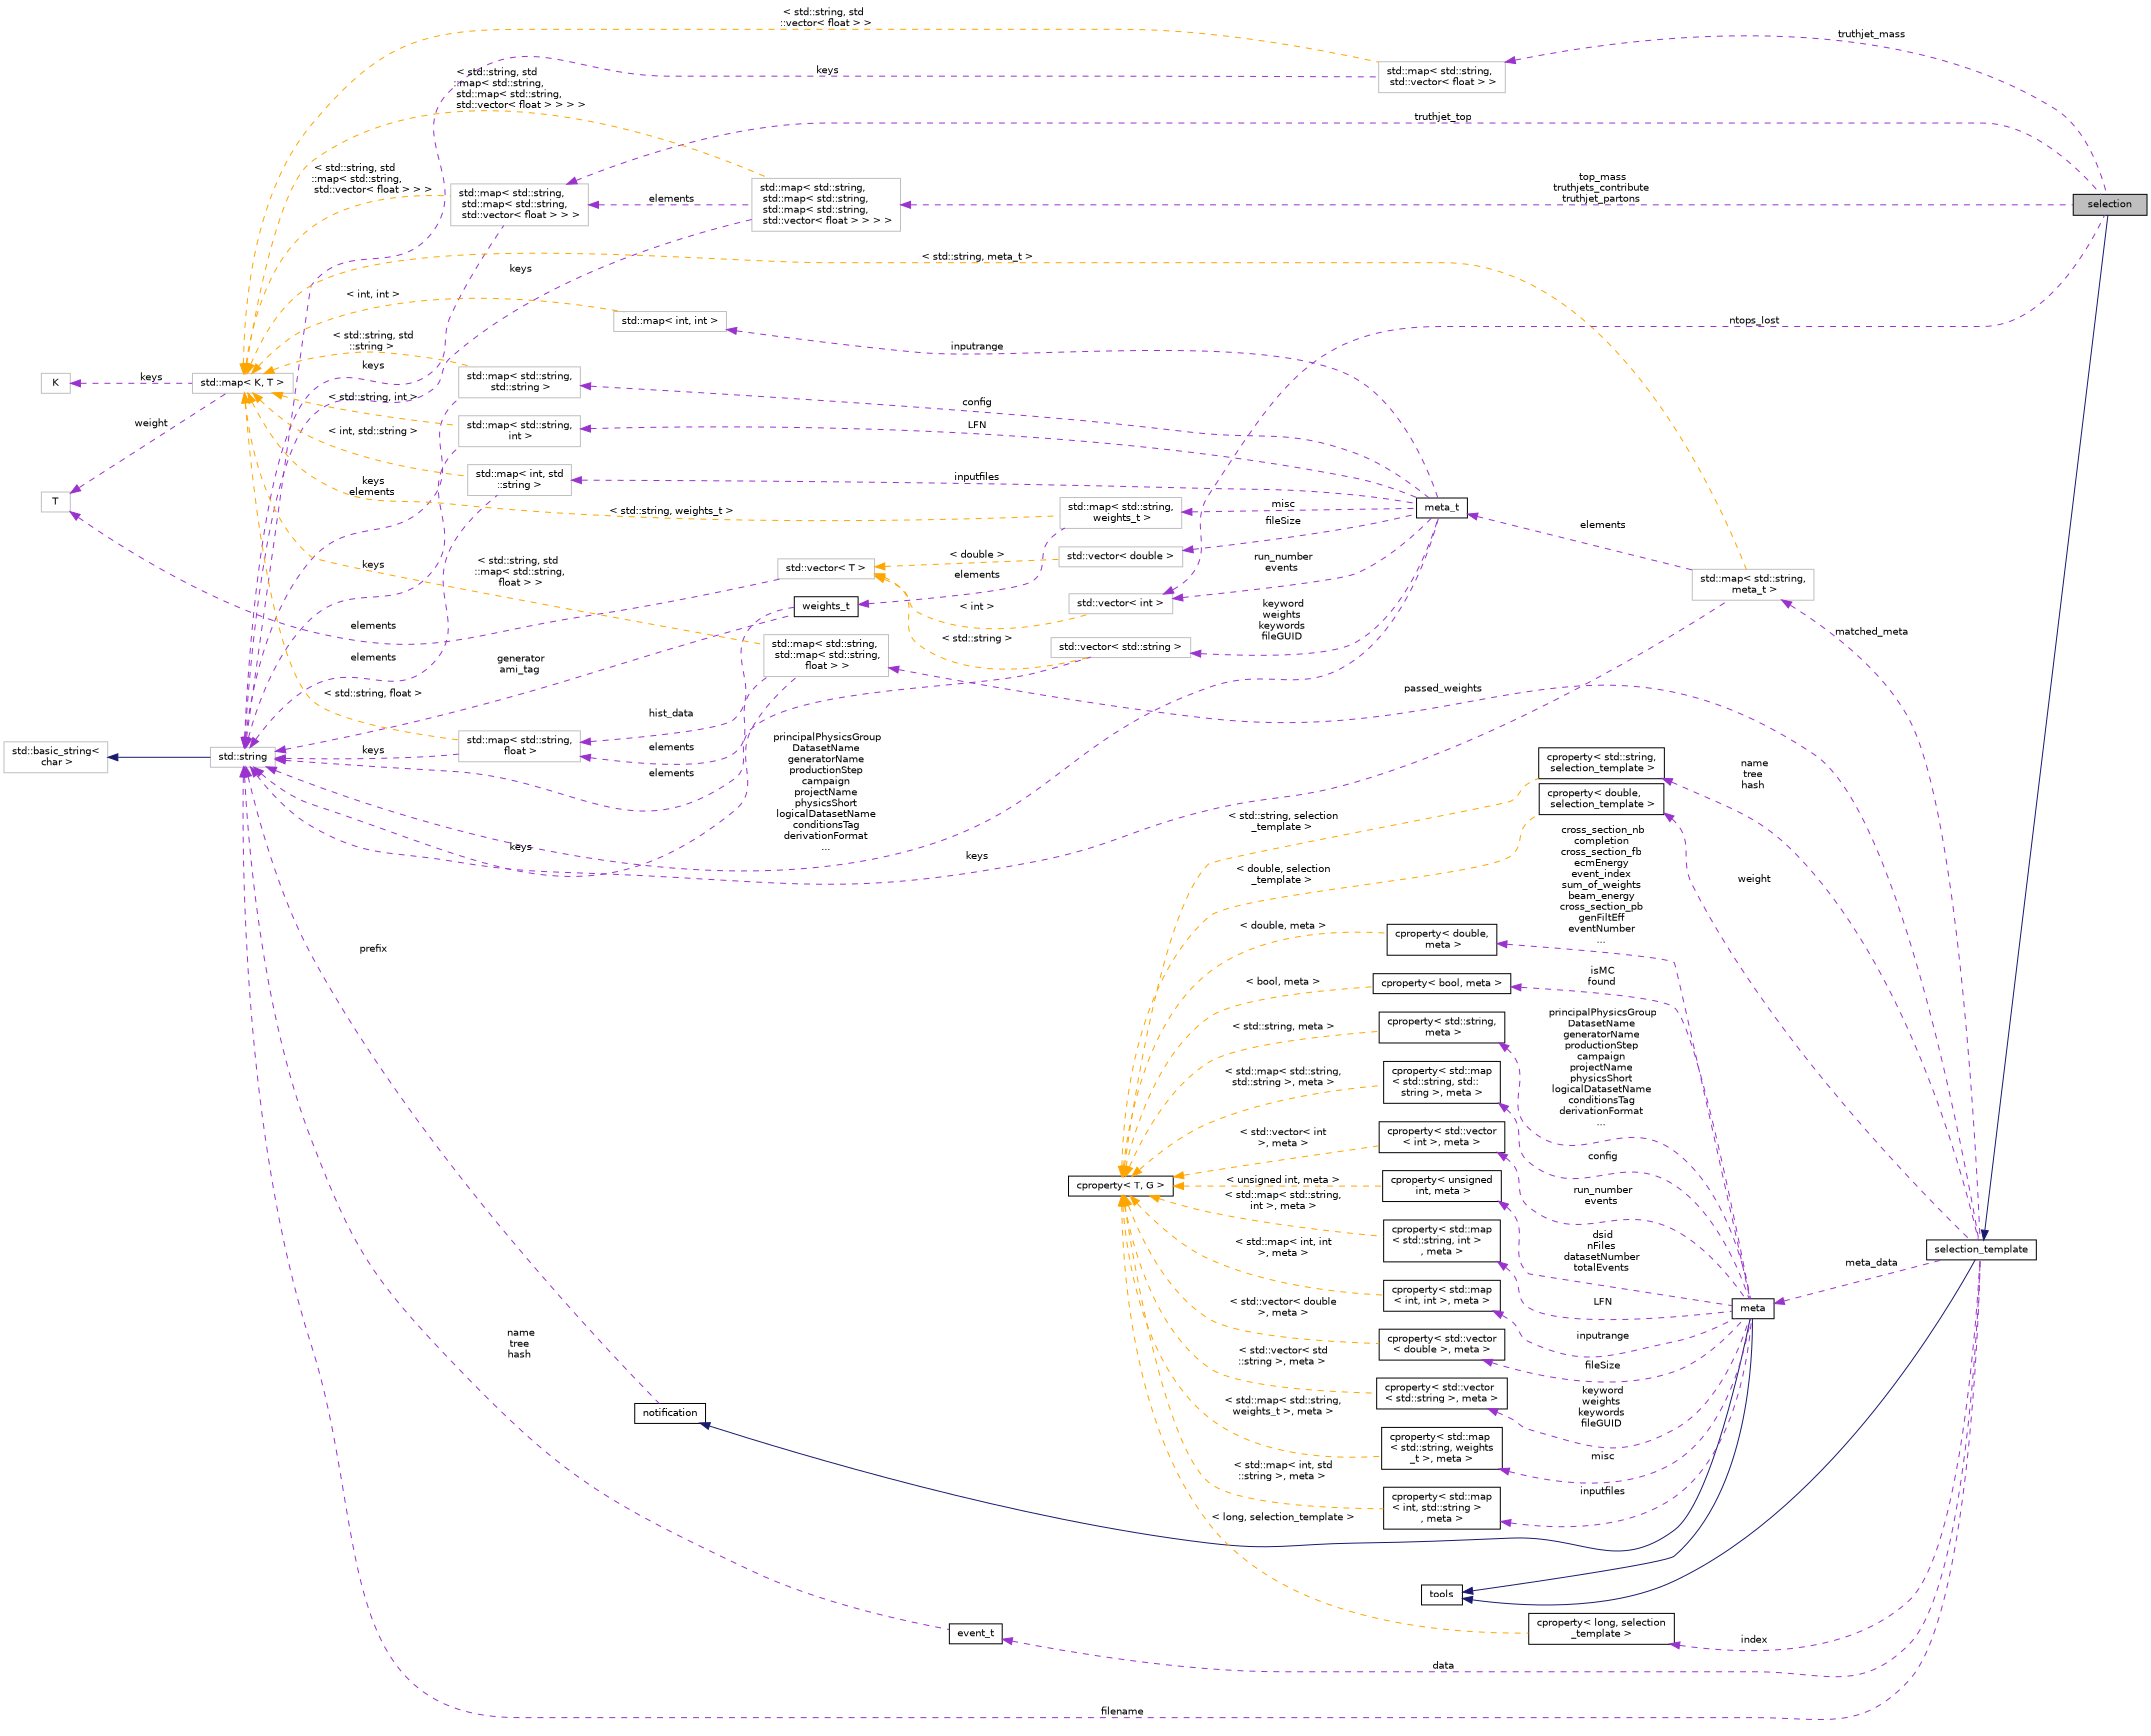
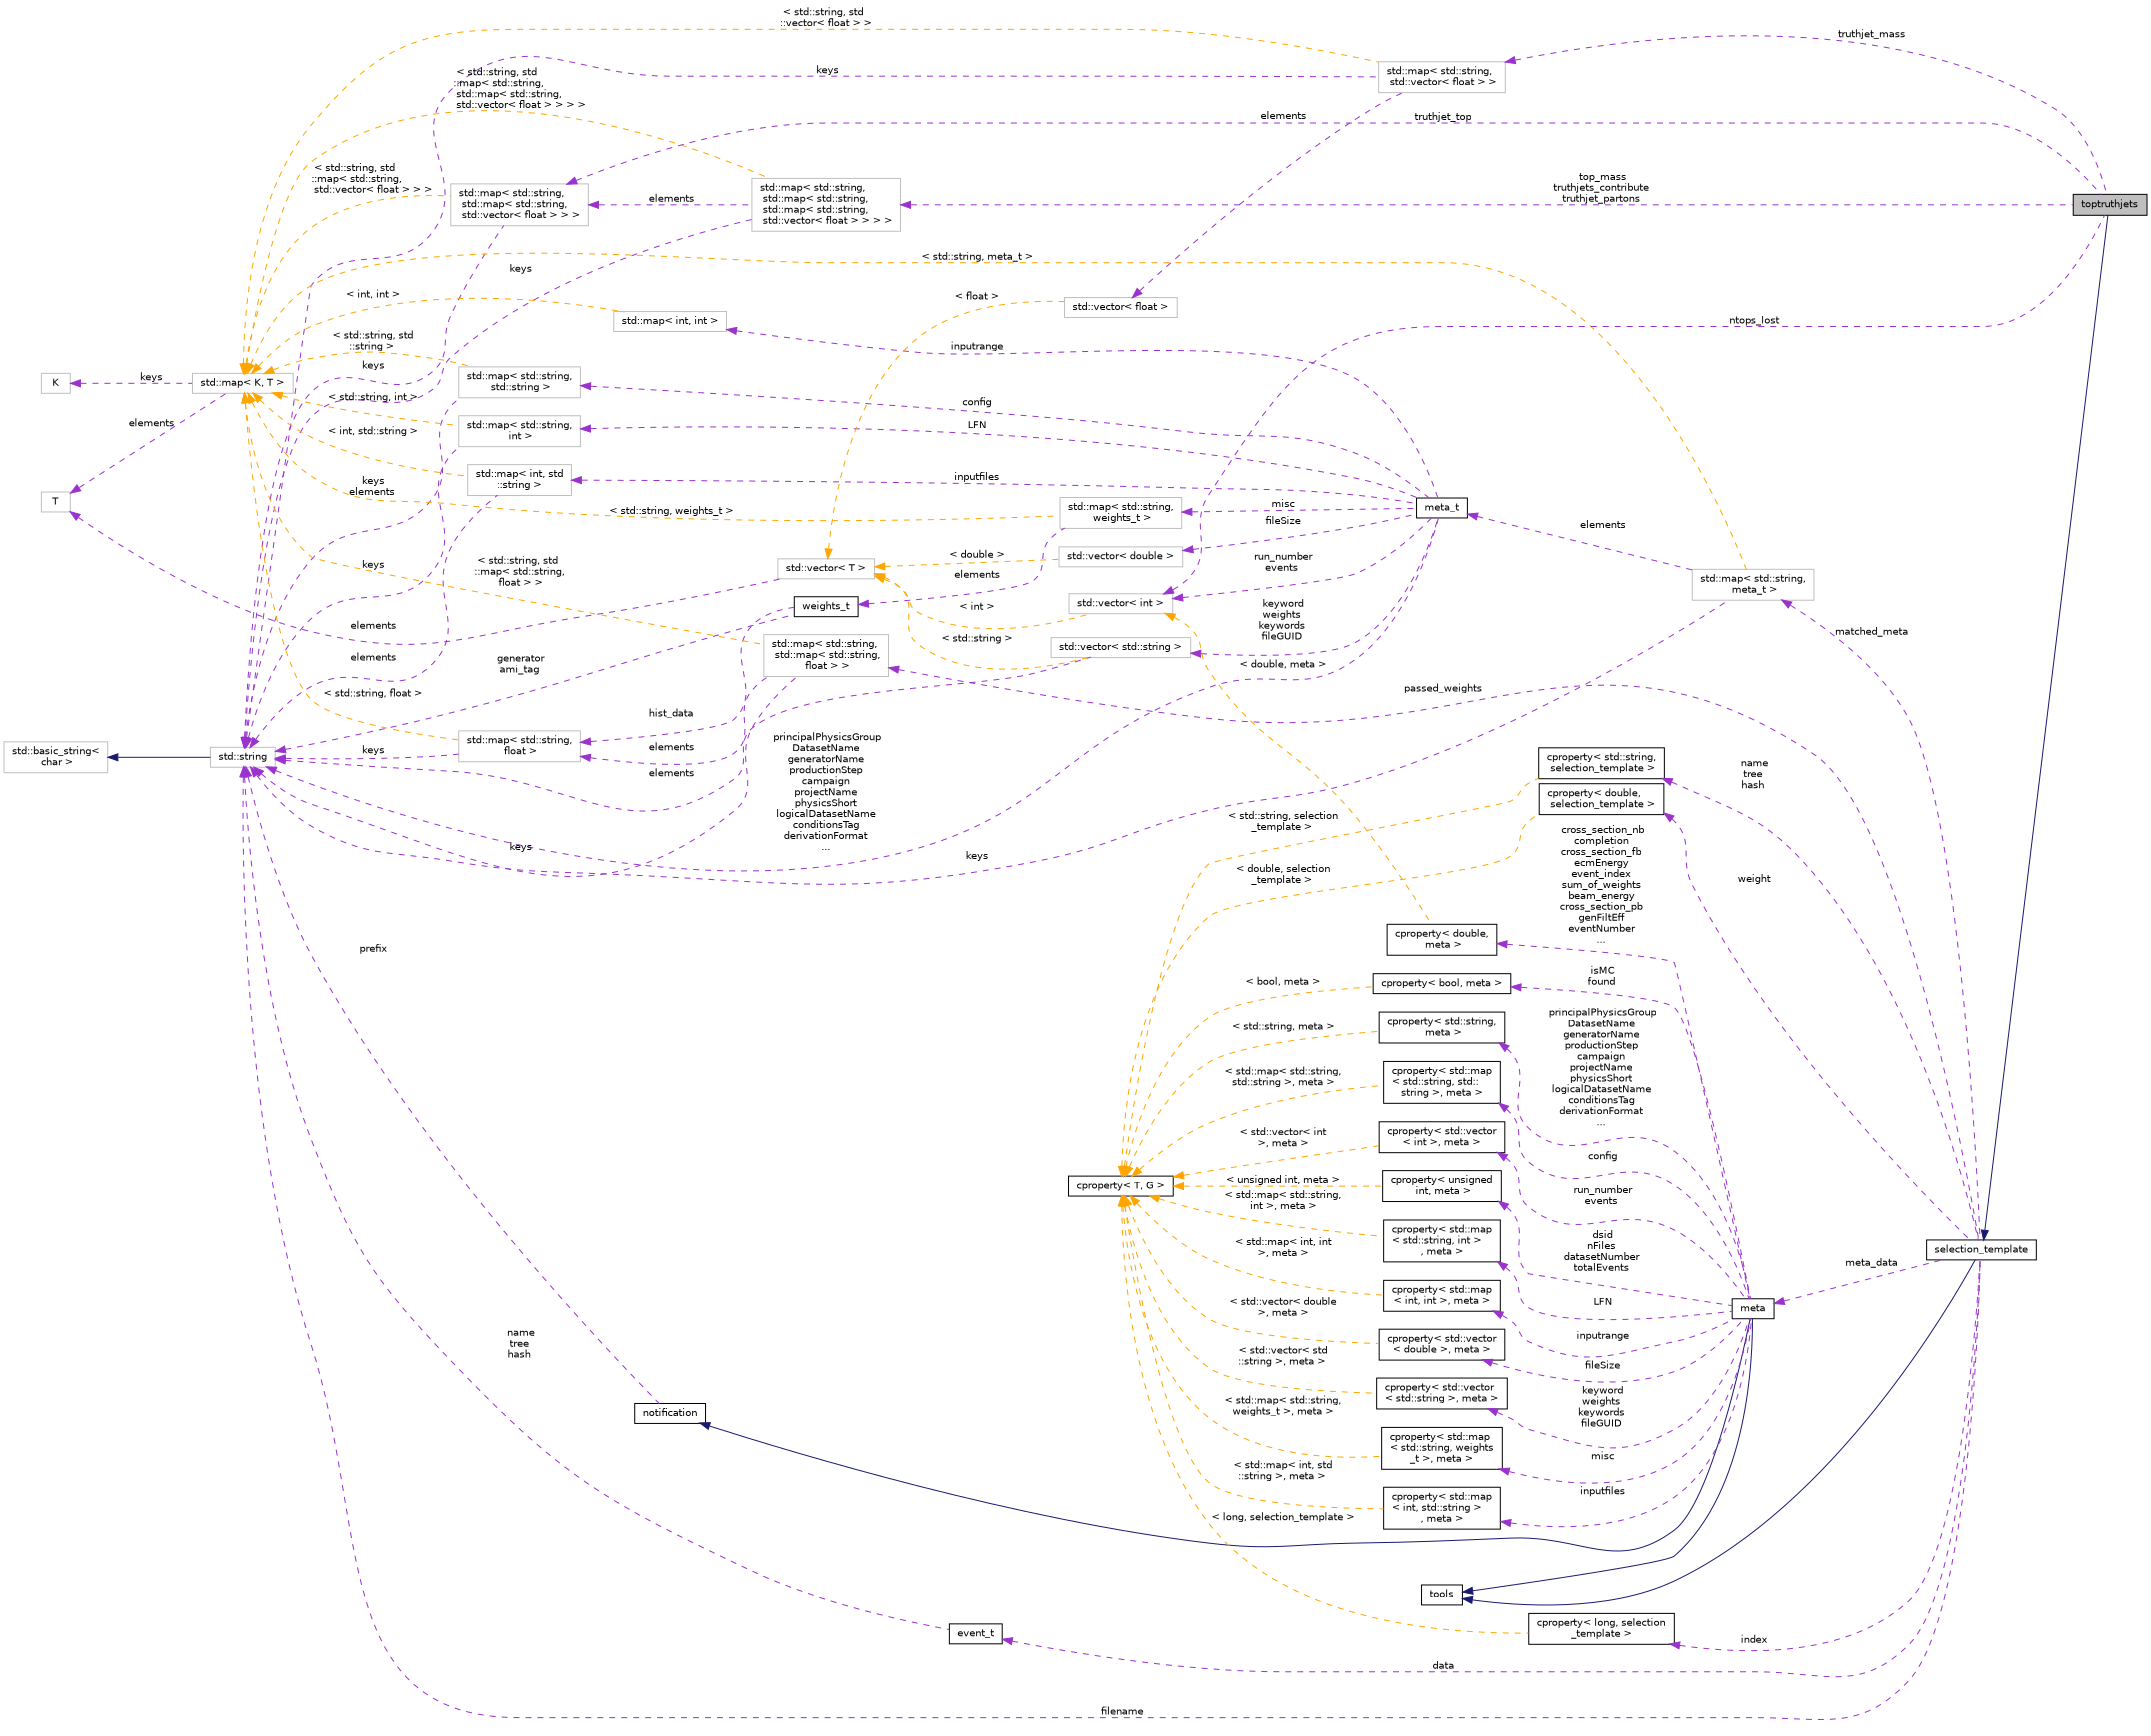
node "selection": label "selection" -> "toptruthjets"
node "std::vector< float >": added
edge "std::map< K, T >" -> "T": label " weight" -> " elements"
edge "cproperty< double, meta >" -> "cproperty< T, G >": now "cproperty< double, meta >" -> "std::vector< int >"
